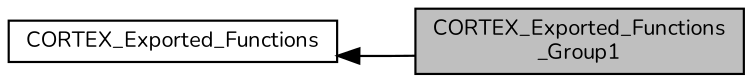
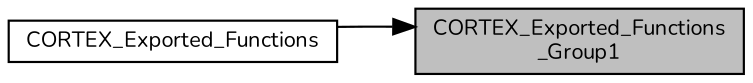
edge "CORTEX_Exported_Functions _Group1" -> "CORTEX_Exported_Functions": reversed
